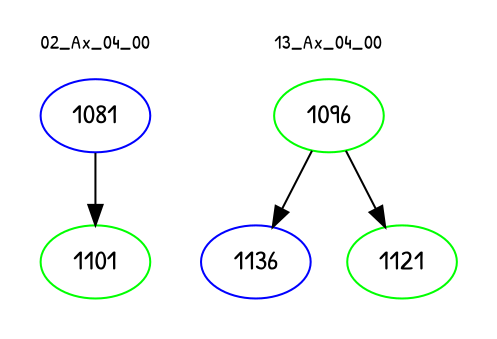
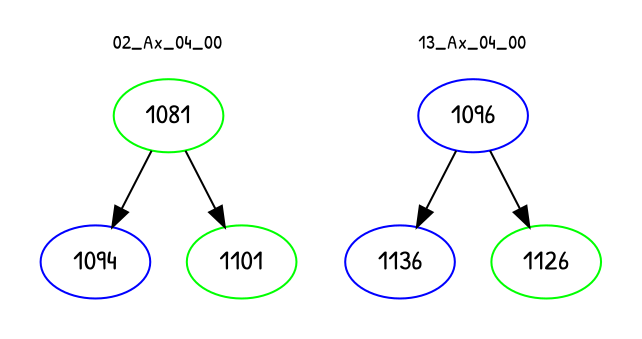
node "1081": color blue -> green
node "1096": color green -> blue
node "1094": added
node "1121": label "1121" -> "1126"
